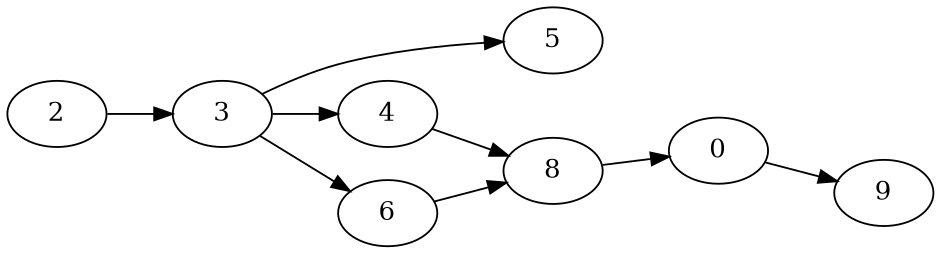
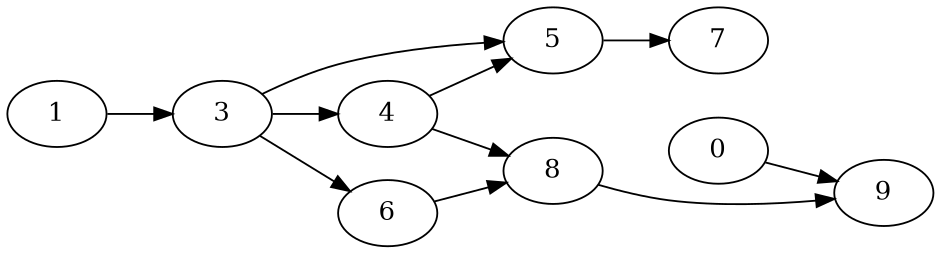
node "7": added
edge "4" -> "5": added
node "2": label "2" -> "1"
edge "8" -> "0": now "8" -> "9"
